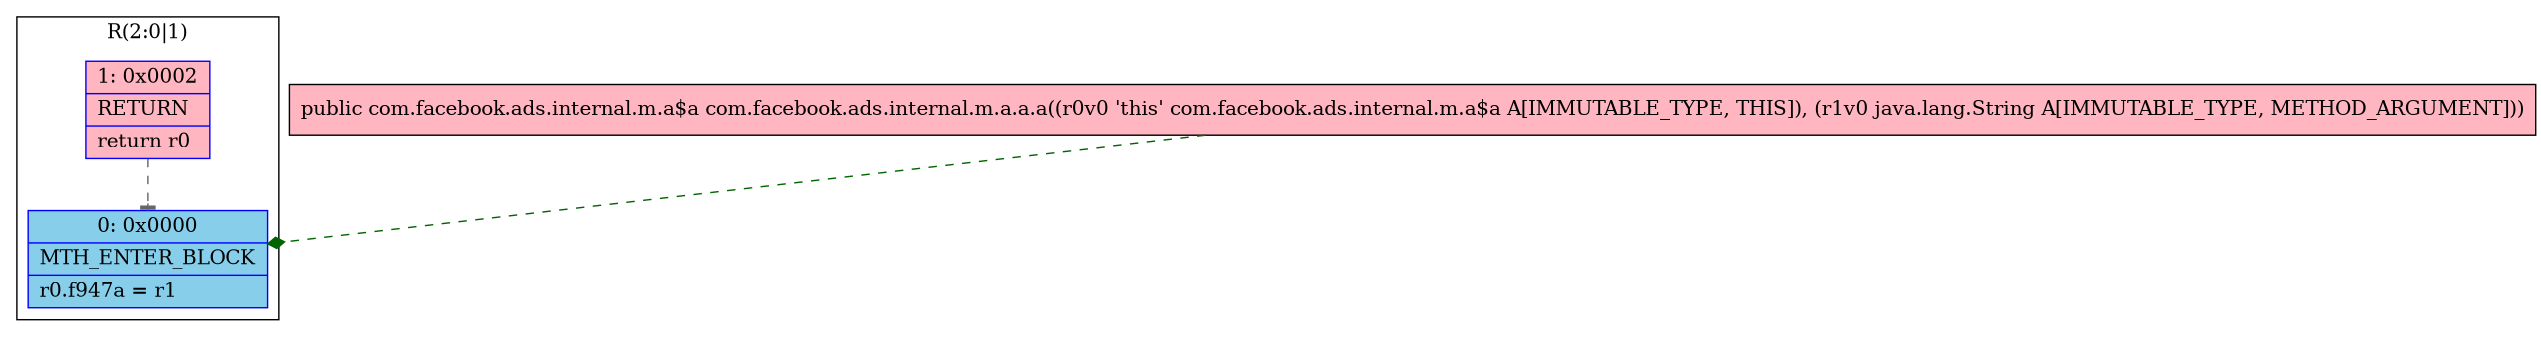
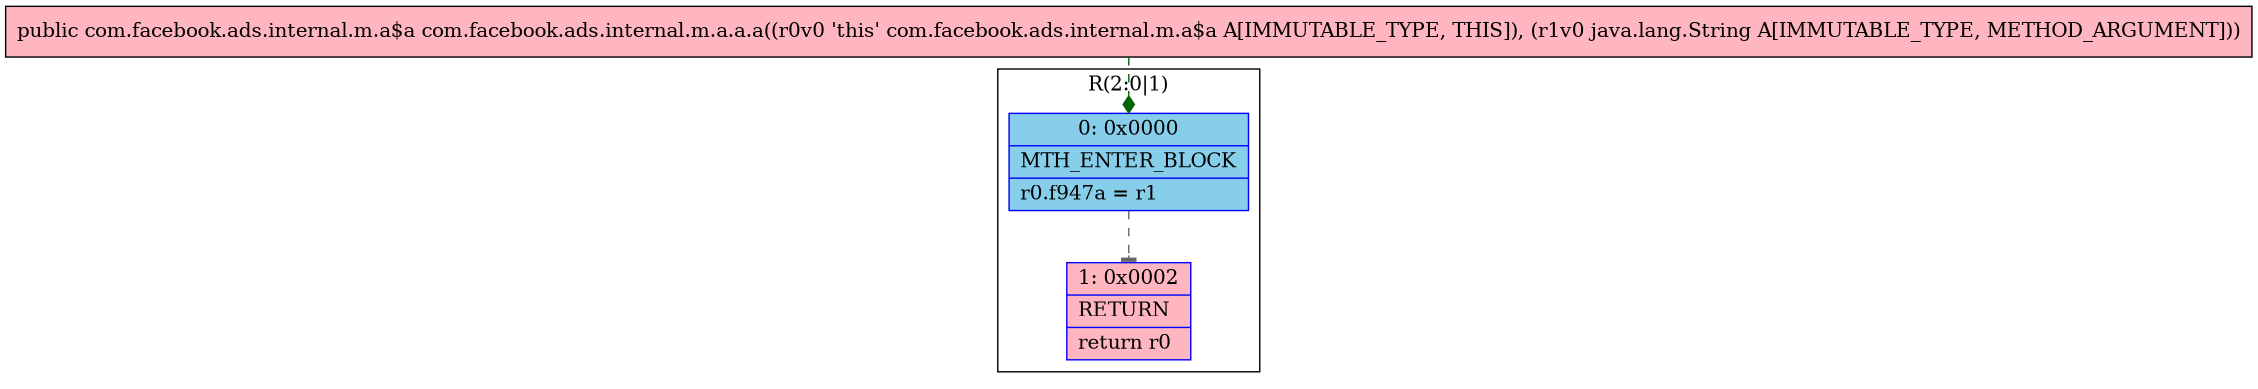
edge "1: 0x0002" -> "0: 0x0000": reversed
